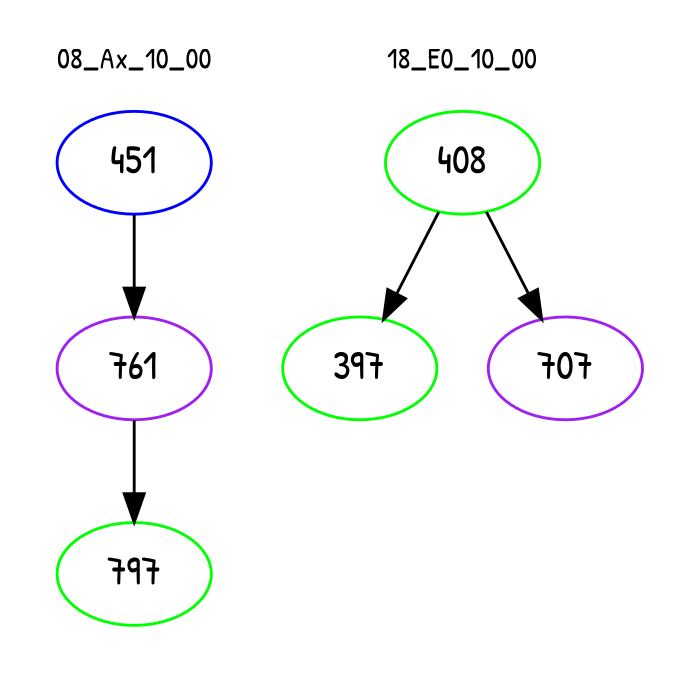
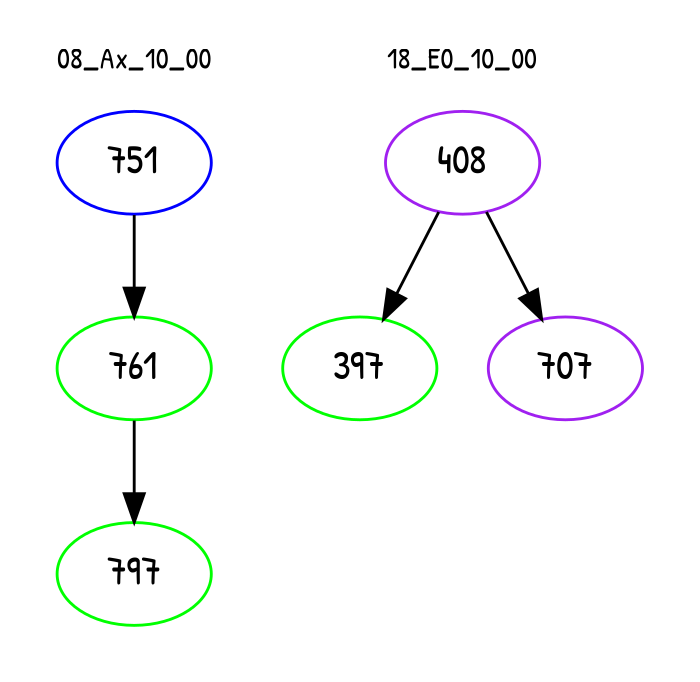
node "451": label "451" -> "751"
node "408": color green -> purple
node "761": color purple -> green
